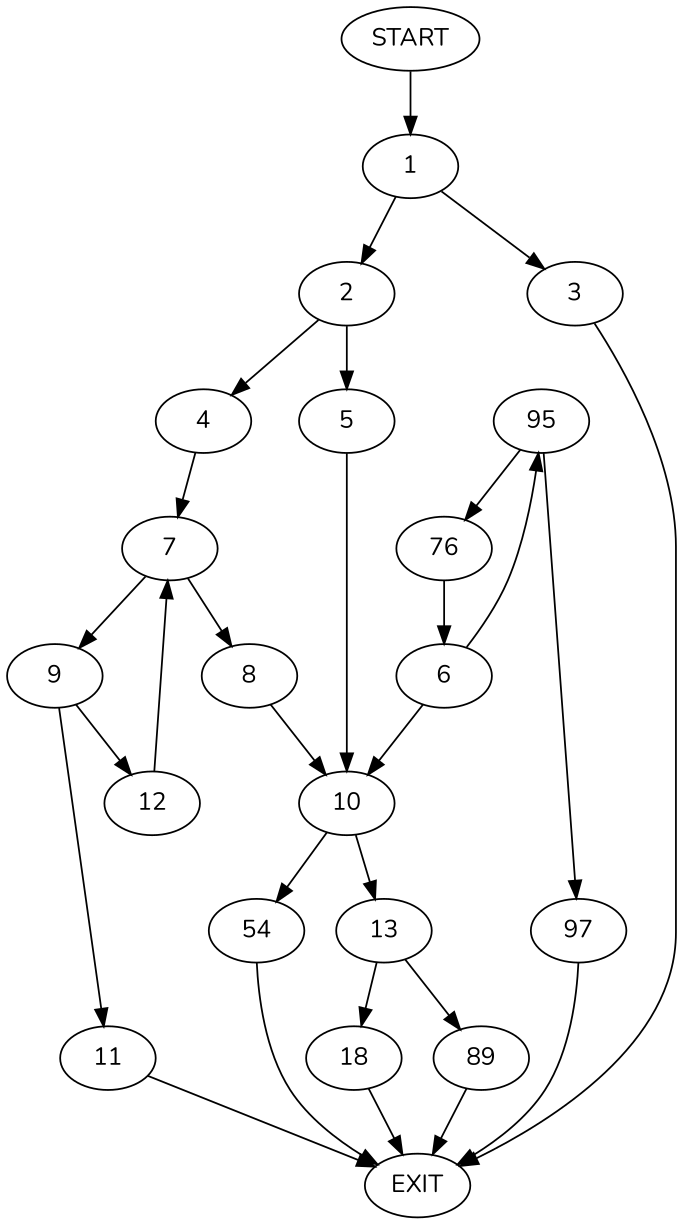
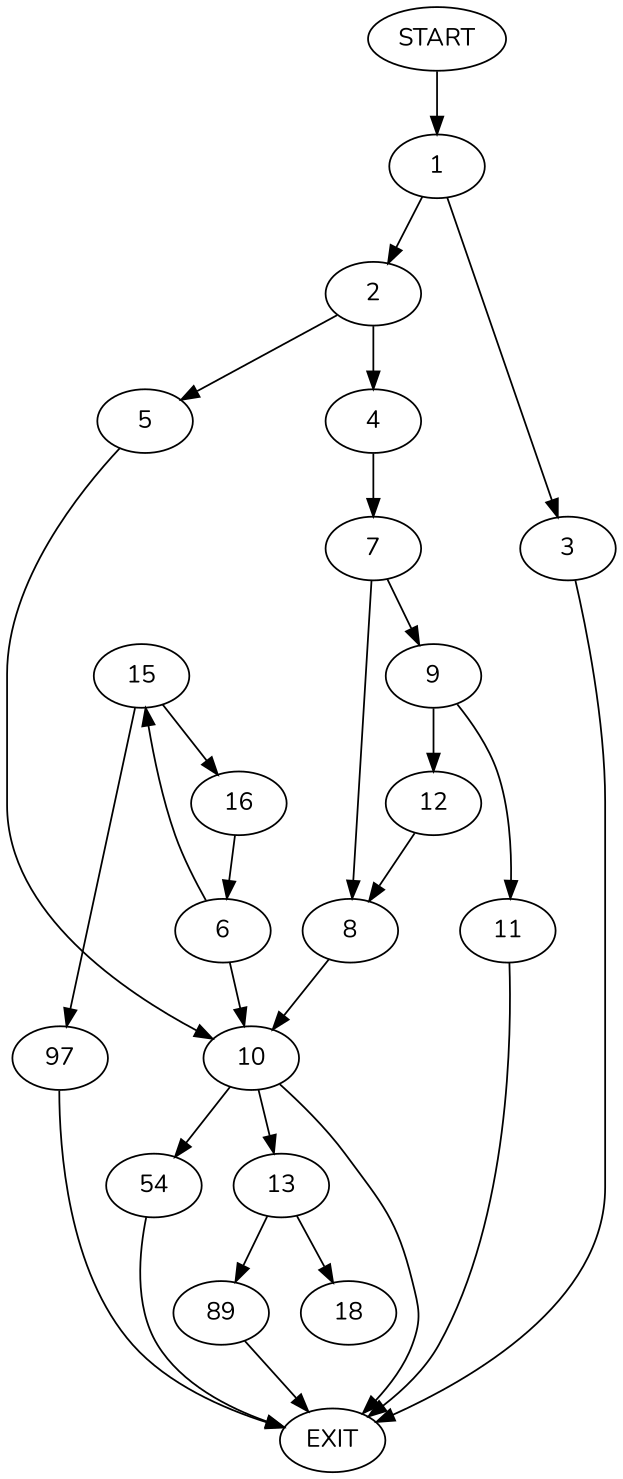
node "95": label "95" -> "15"
node "76": label "76" -> "16"
edge "12" -> "7": now "12" -> "8"
edge "18" -> "EXIT": now "10" -> "EXIT"
